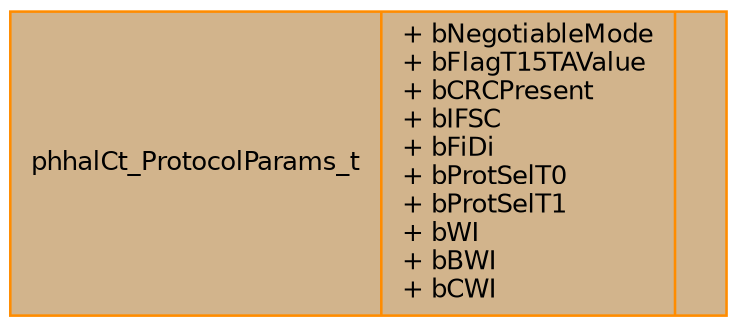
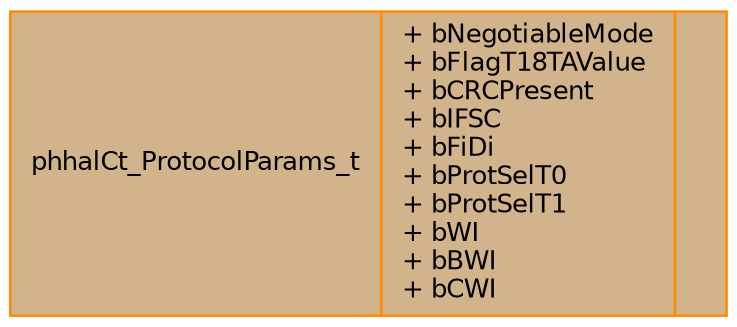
node "phhalCt_ProtocolParams_t": text "+ bFlagT15TAValue" -> "+ bFlagT18TAValue"
